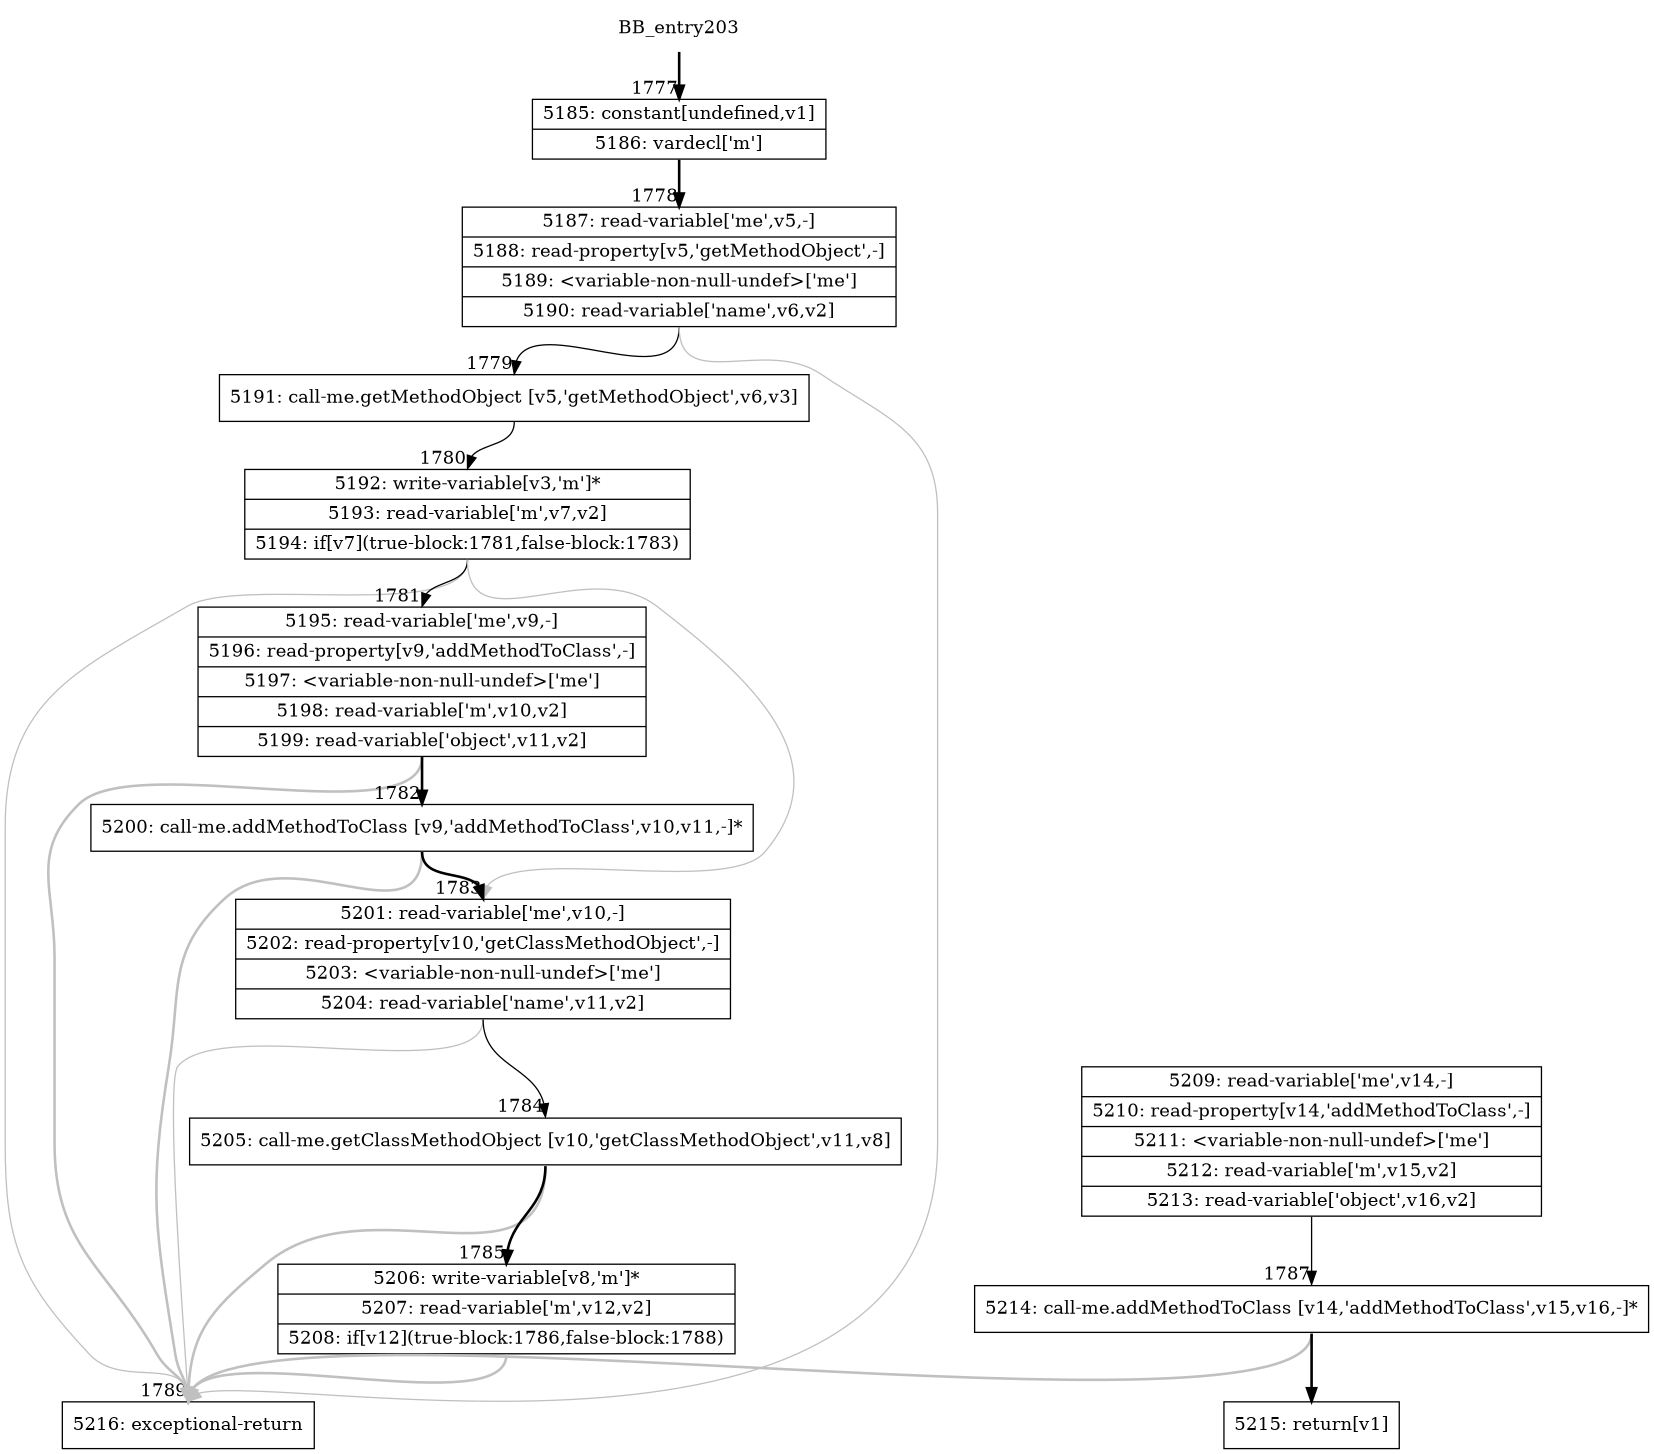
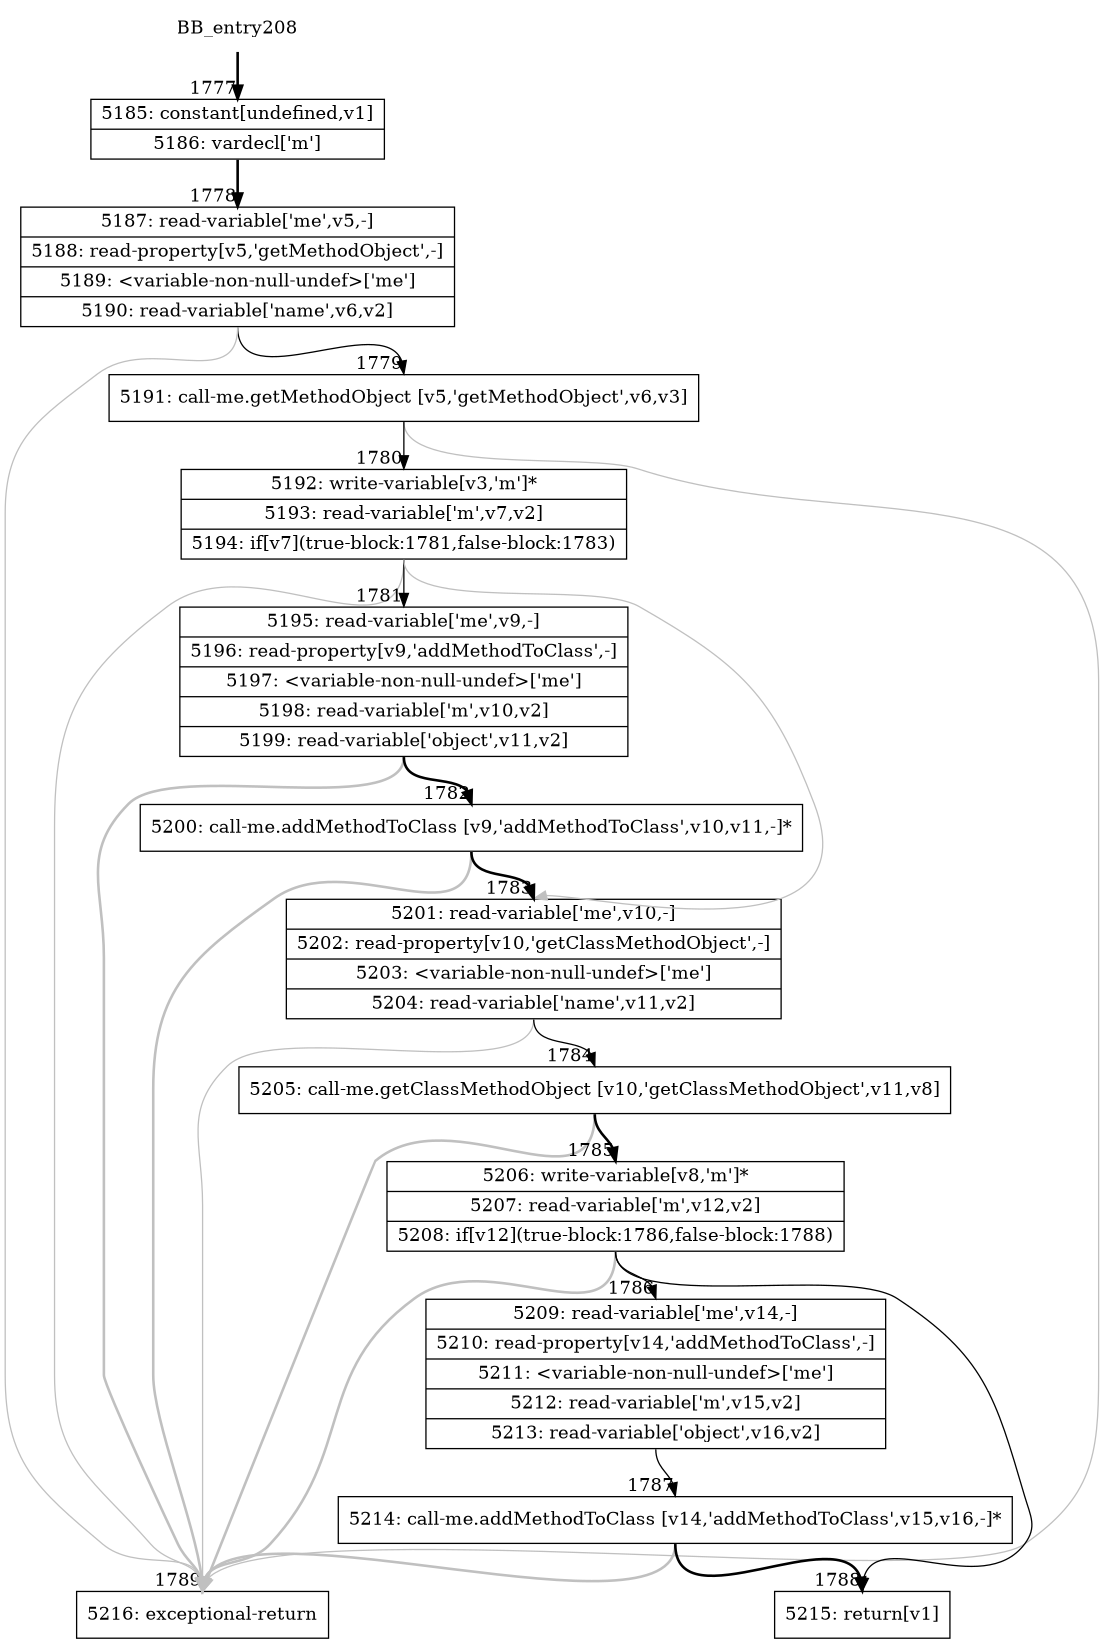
node "BB_entry203": label "BB_entry203" -> "BB_entry208"
edge "5191: call-me.getMethodObject [v5,'getMethodObject',v6,v3]" -> "5216: exceptional-return": added
edge "5206: write-variable[v8,'m']*" -> "5209: read-variable['me',v14,-]": added
edge "5206: write-variable[v8,'m']*" -> "5215: return[v1]": added
